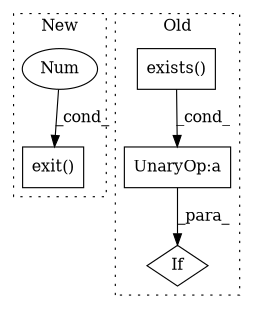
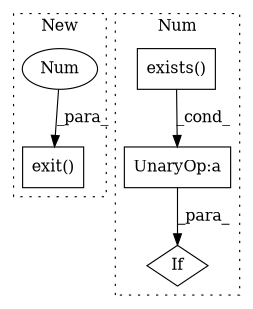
cluster "Old": label "Old" -> "Num"
edge "Num" -> "exit()": label "_cond_" -> "_para_"
